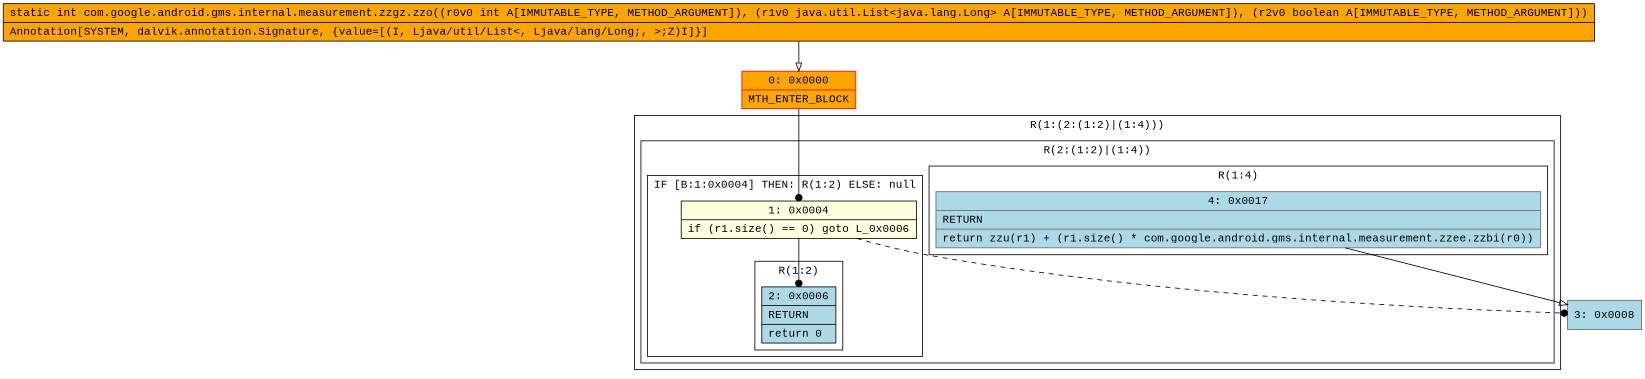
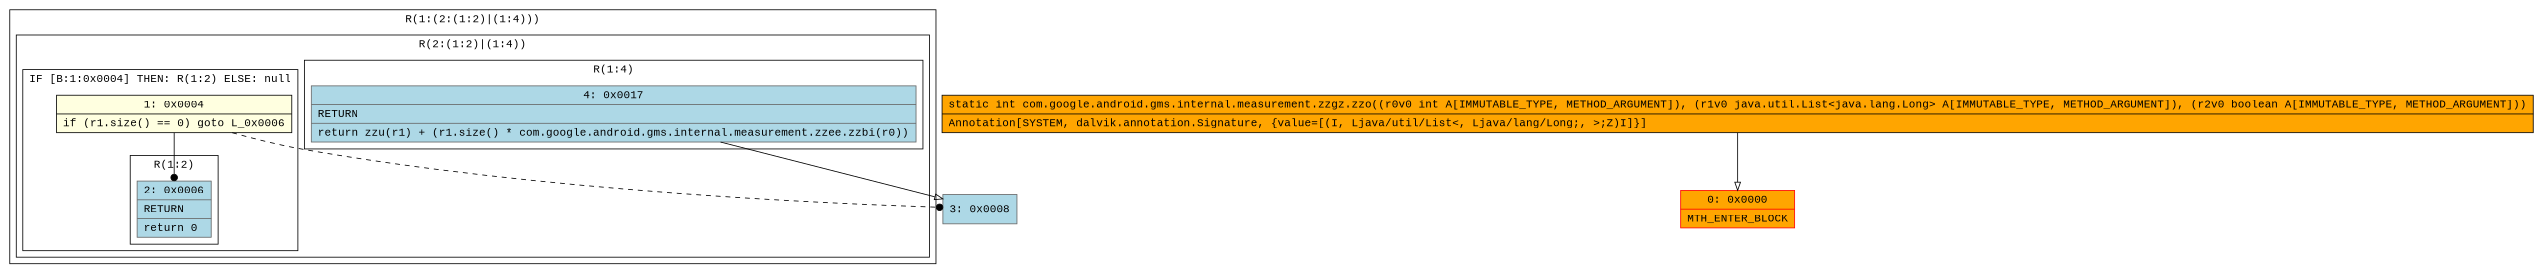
edge "0: 0x0000" -> "1: 0x0004": removed
node "2: 0x0006": color black -> gray40
